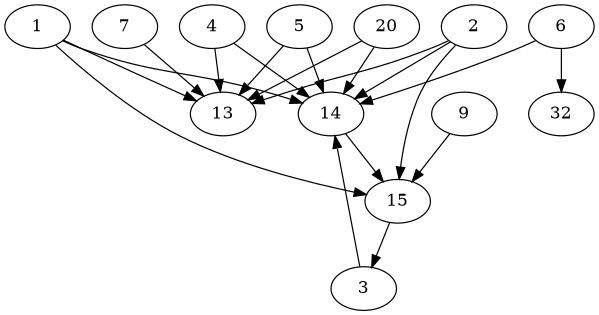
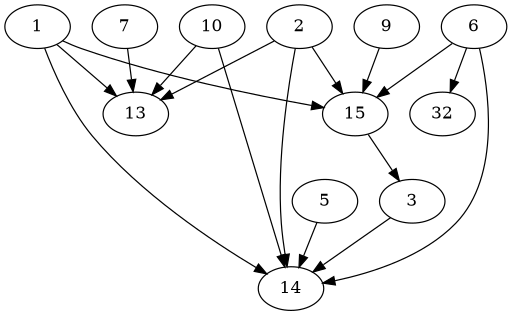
node "4": removed
node "20": label "20" -> "10"
edge "5" -> "13": removed
edge "14" -> "15": now "6" -> "15"
